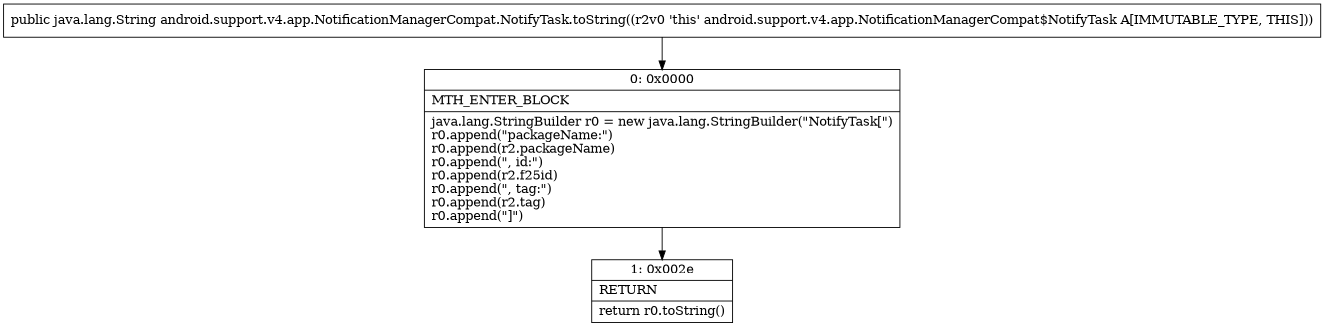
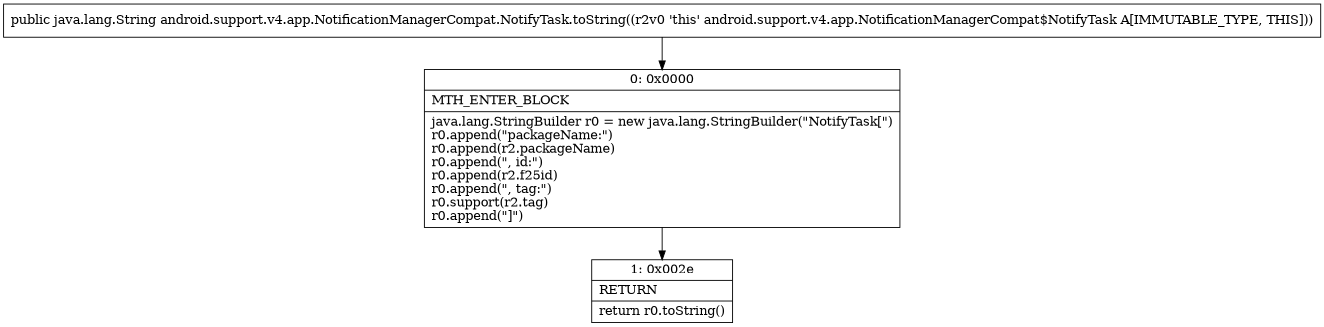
node "0: 0x0000": text "r0.append(r2.tag)" -> "r0.support(r2.tag)"
